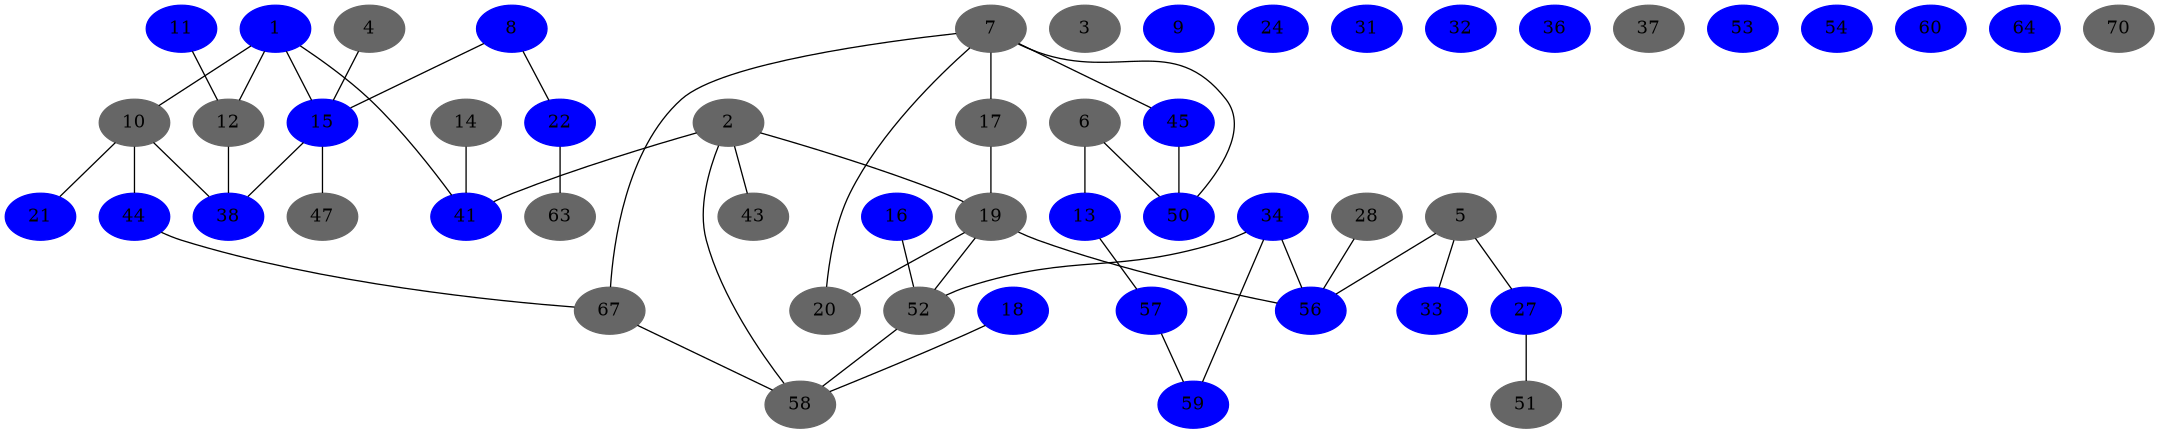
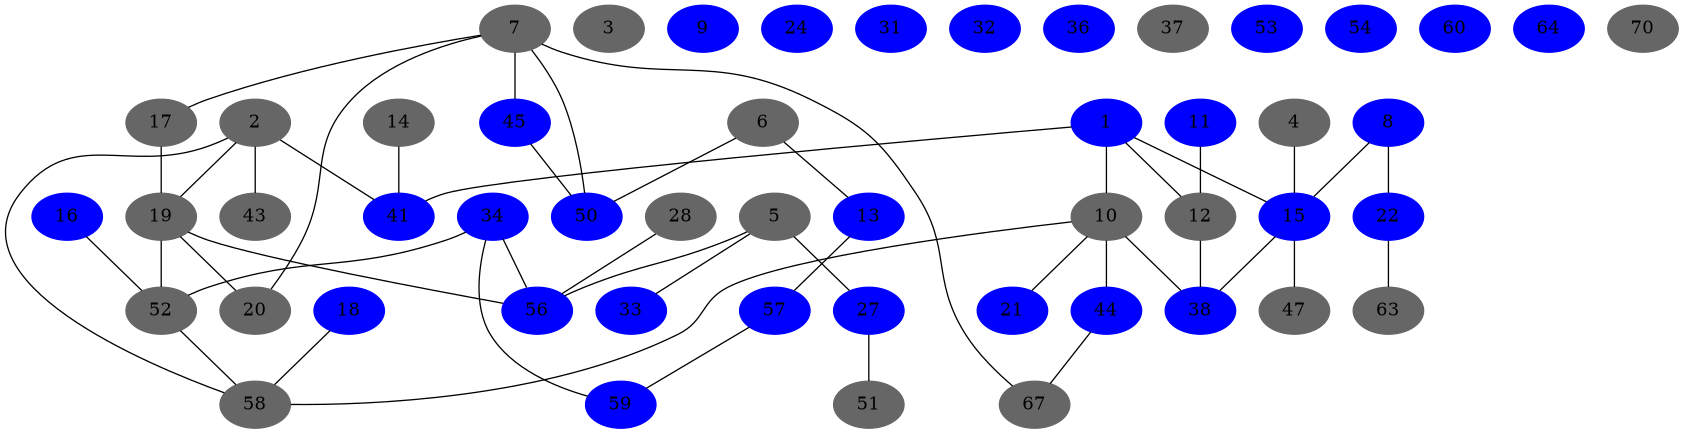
edge "67" -- "58": now "10" -- "58"
